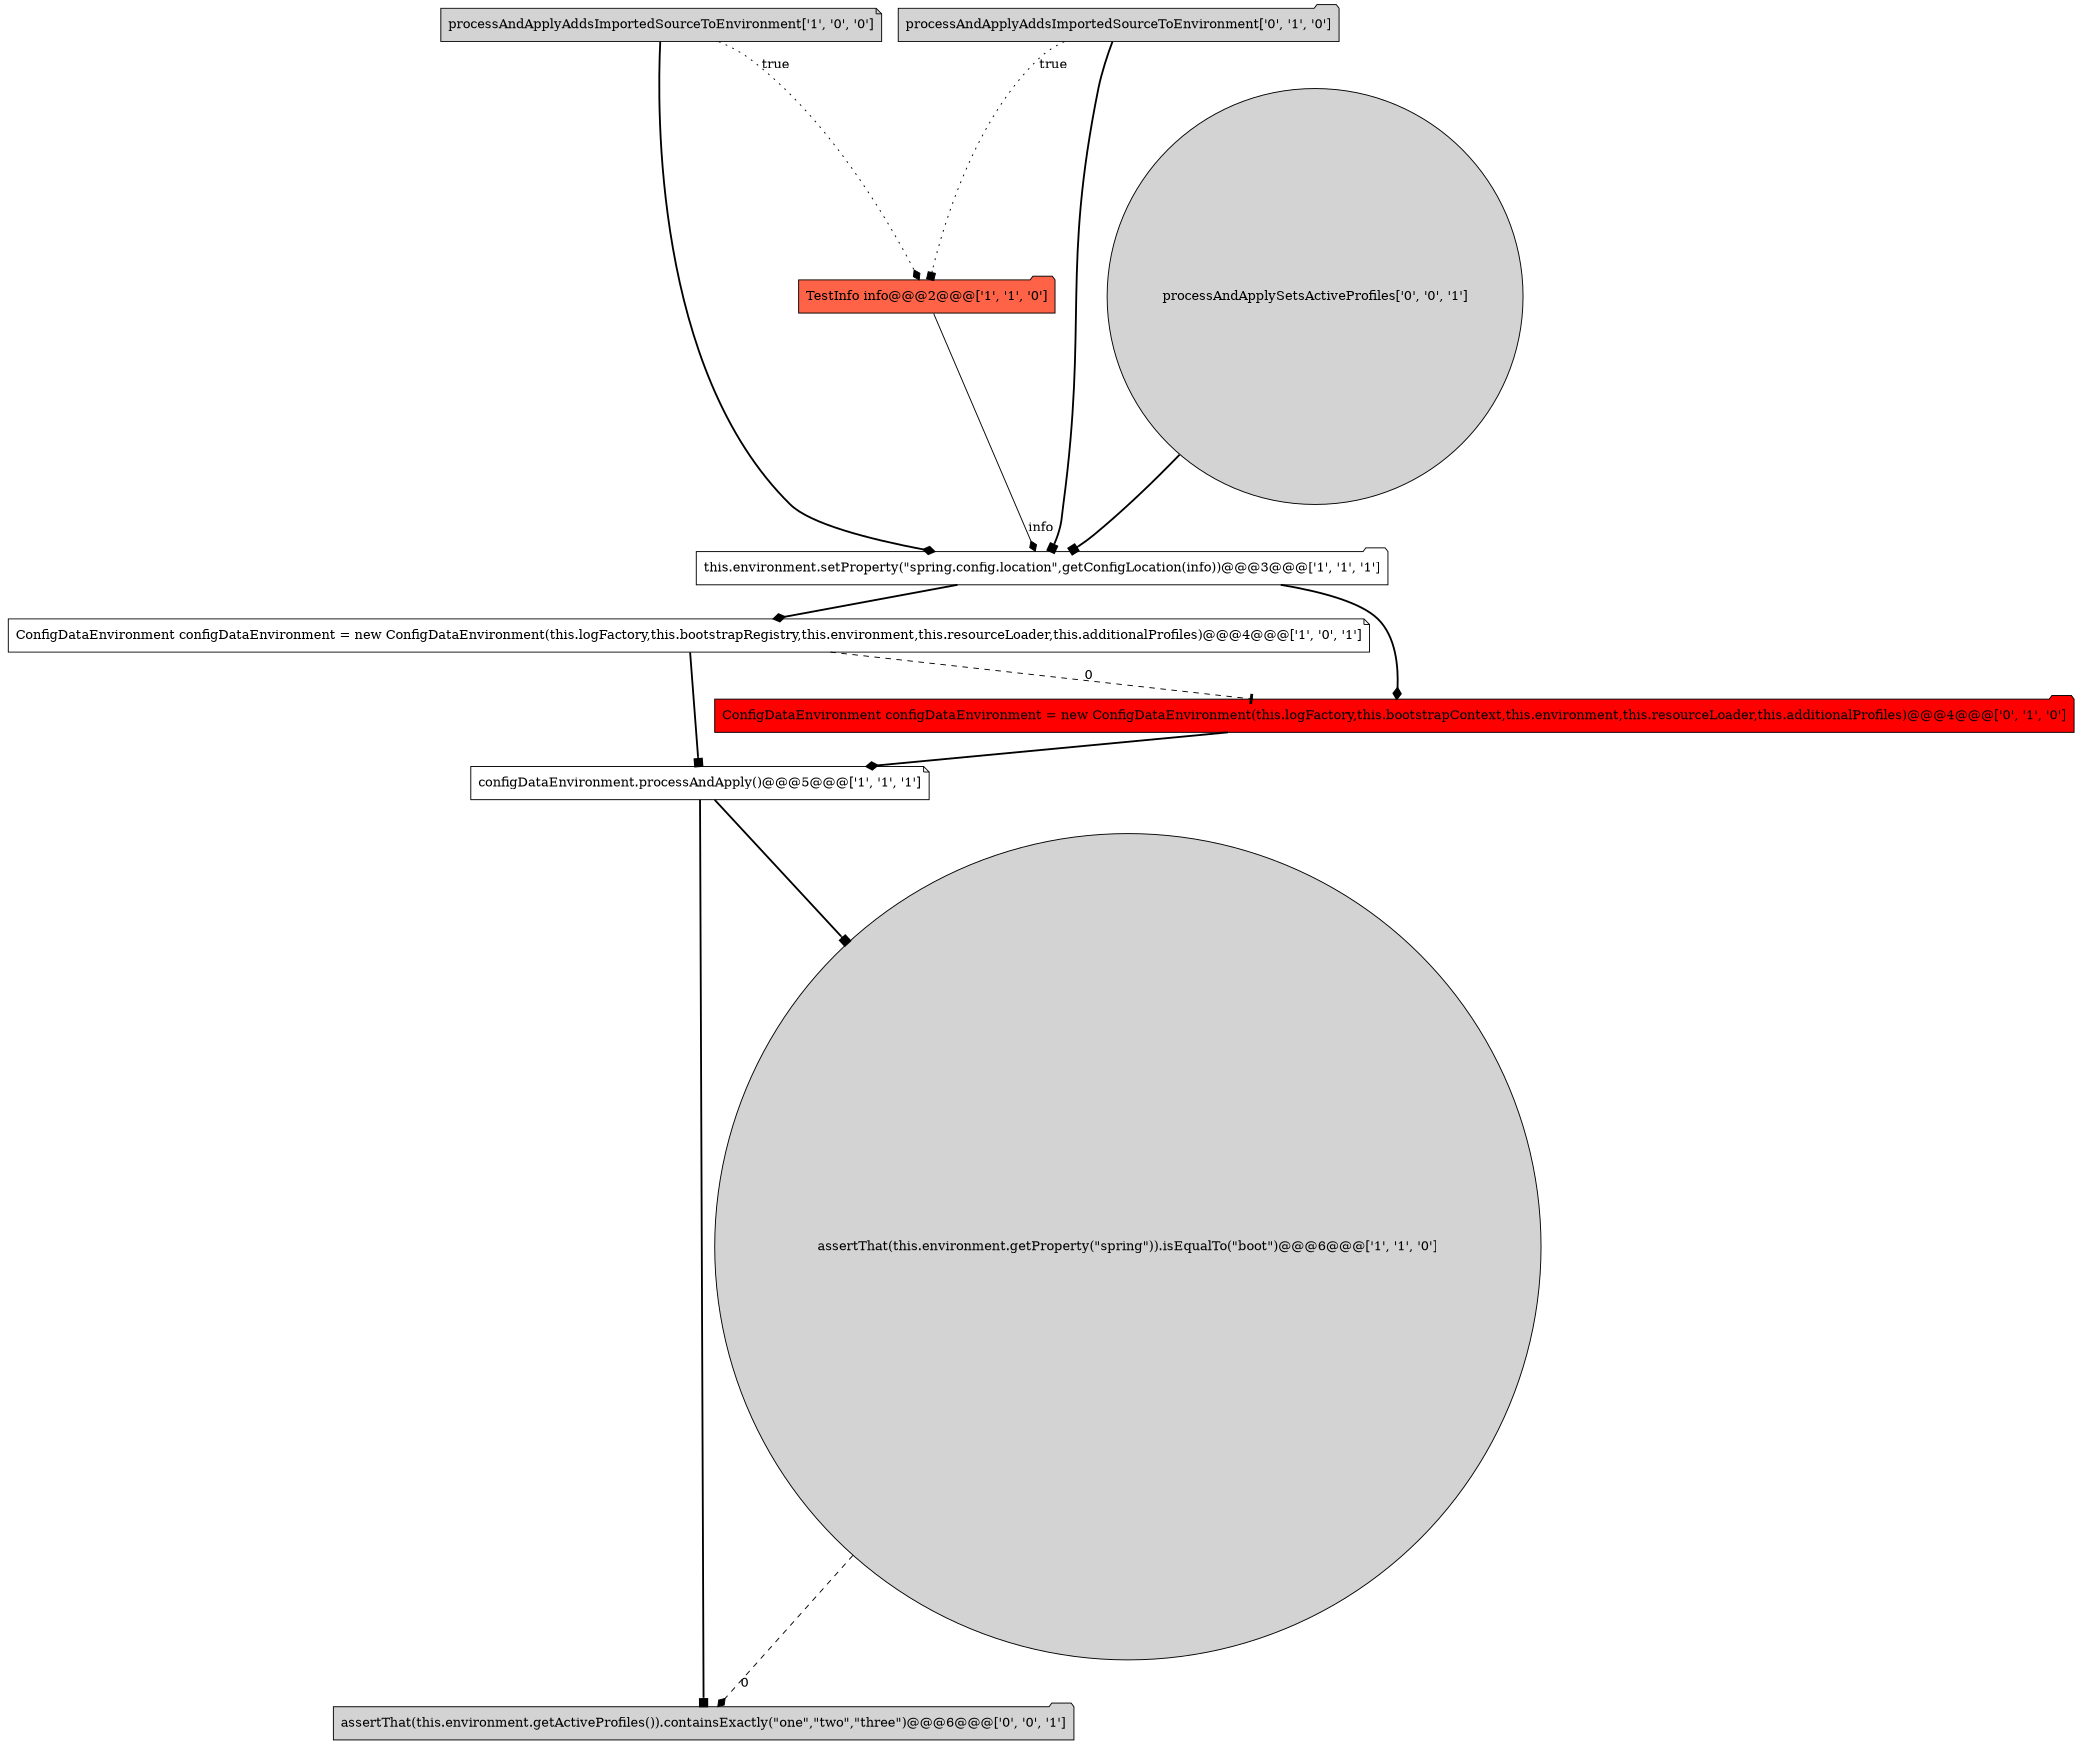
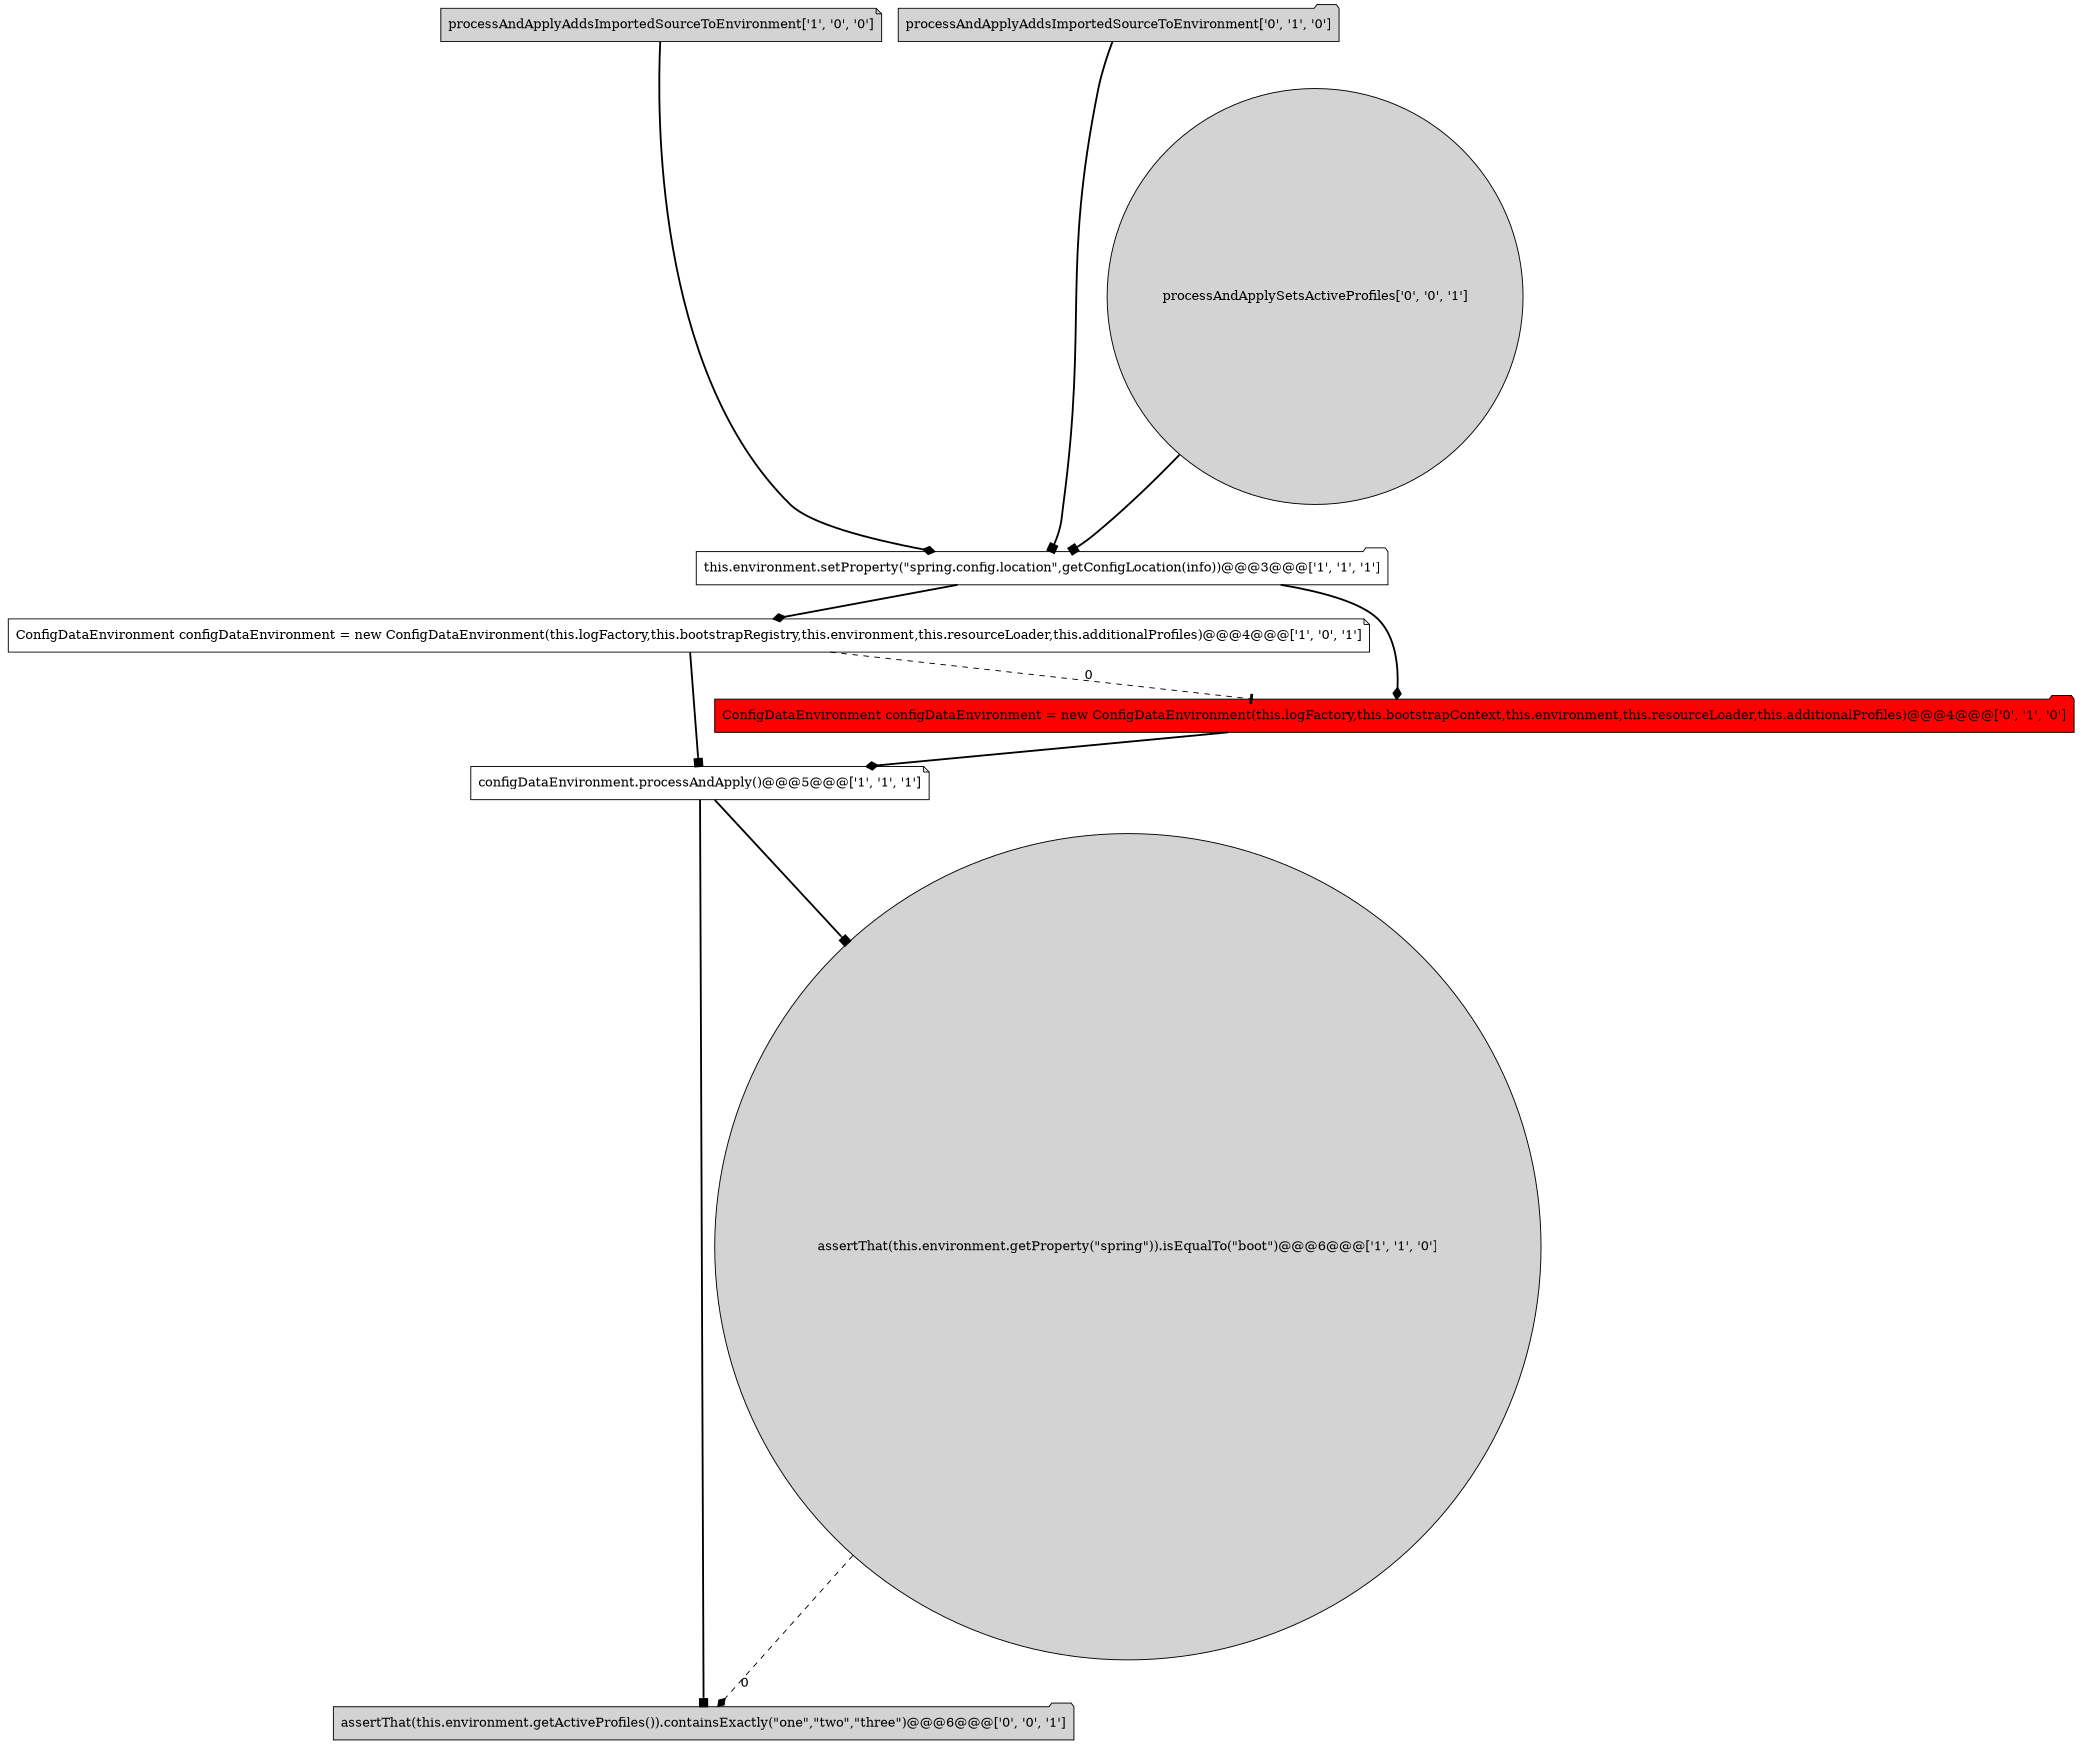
node "TestInfo info@@@2@@@['1', '1', '0']": removed
